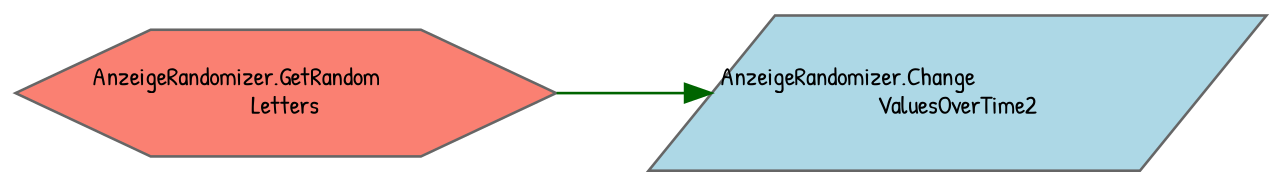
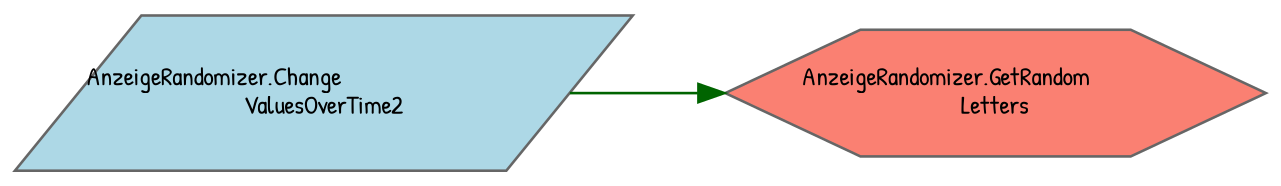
edge "AnzeigeRandomizer.GetRandom Letters" -> "AnzeigeRandomizer.Change ValuesOverTime2": reversed
